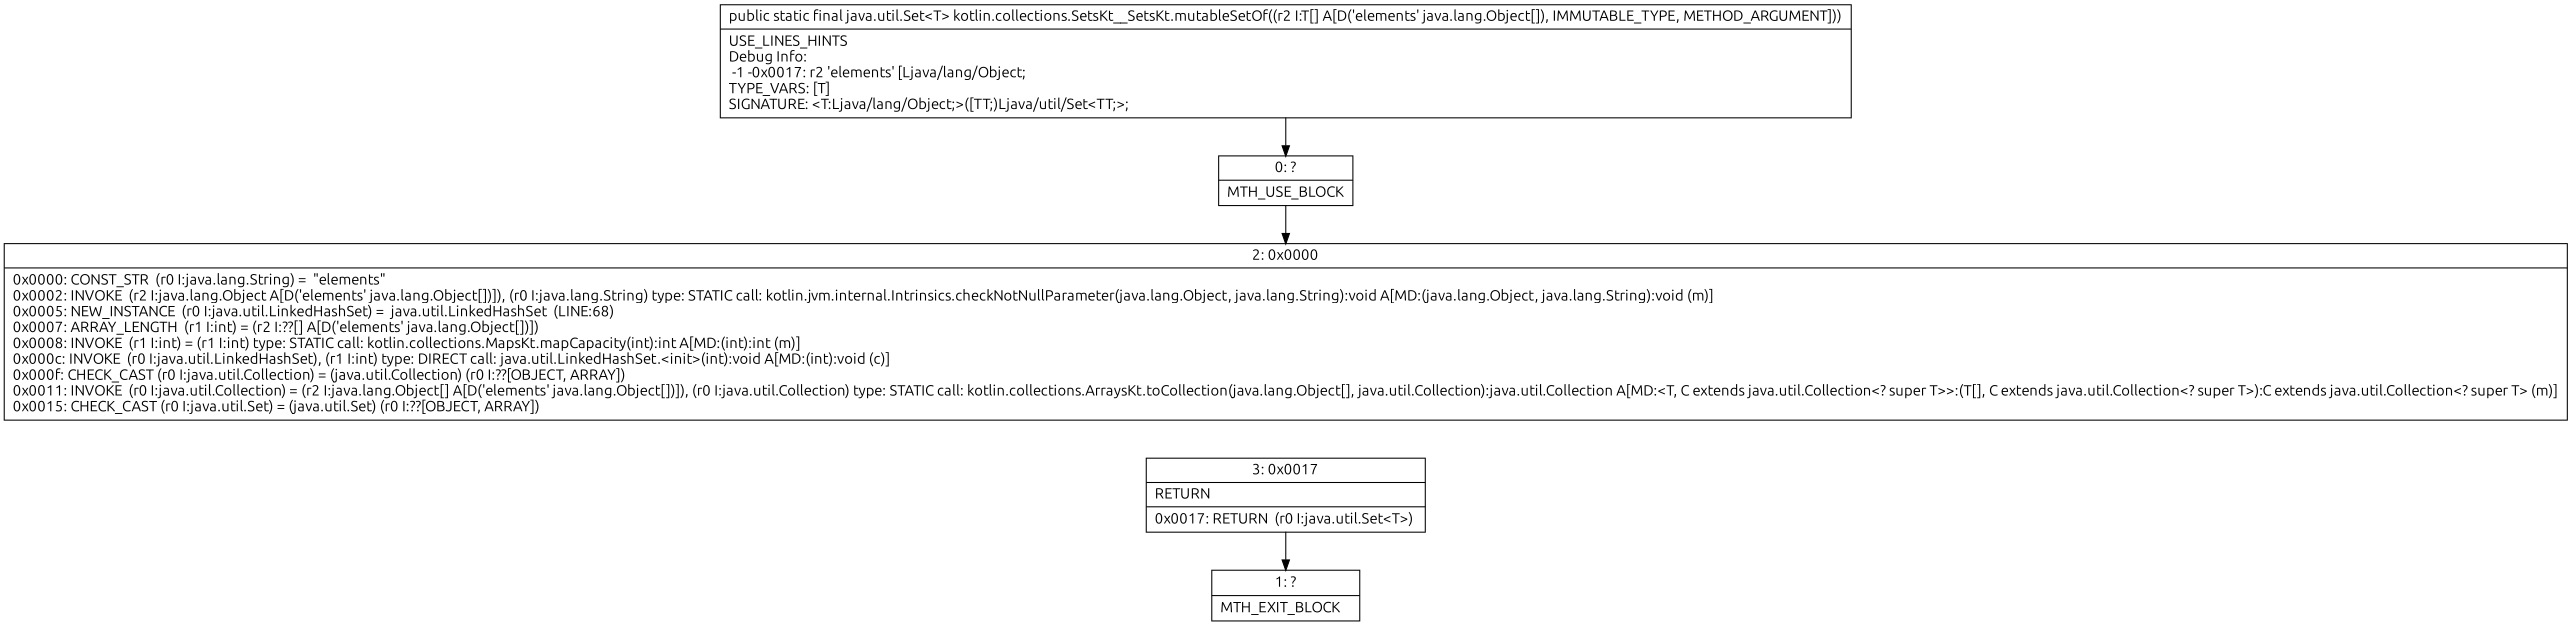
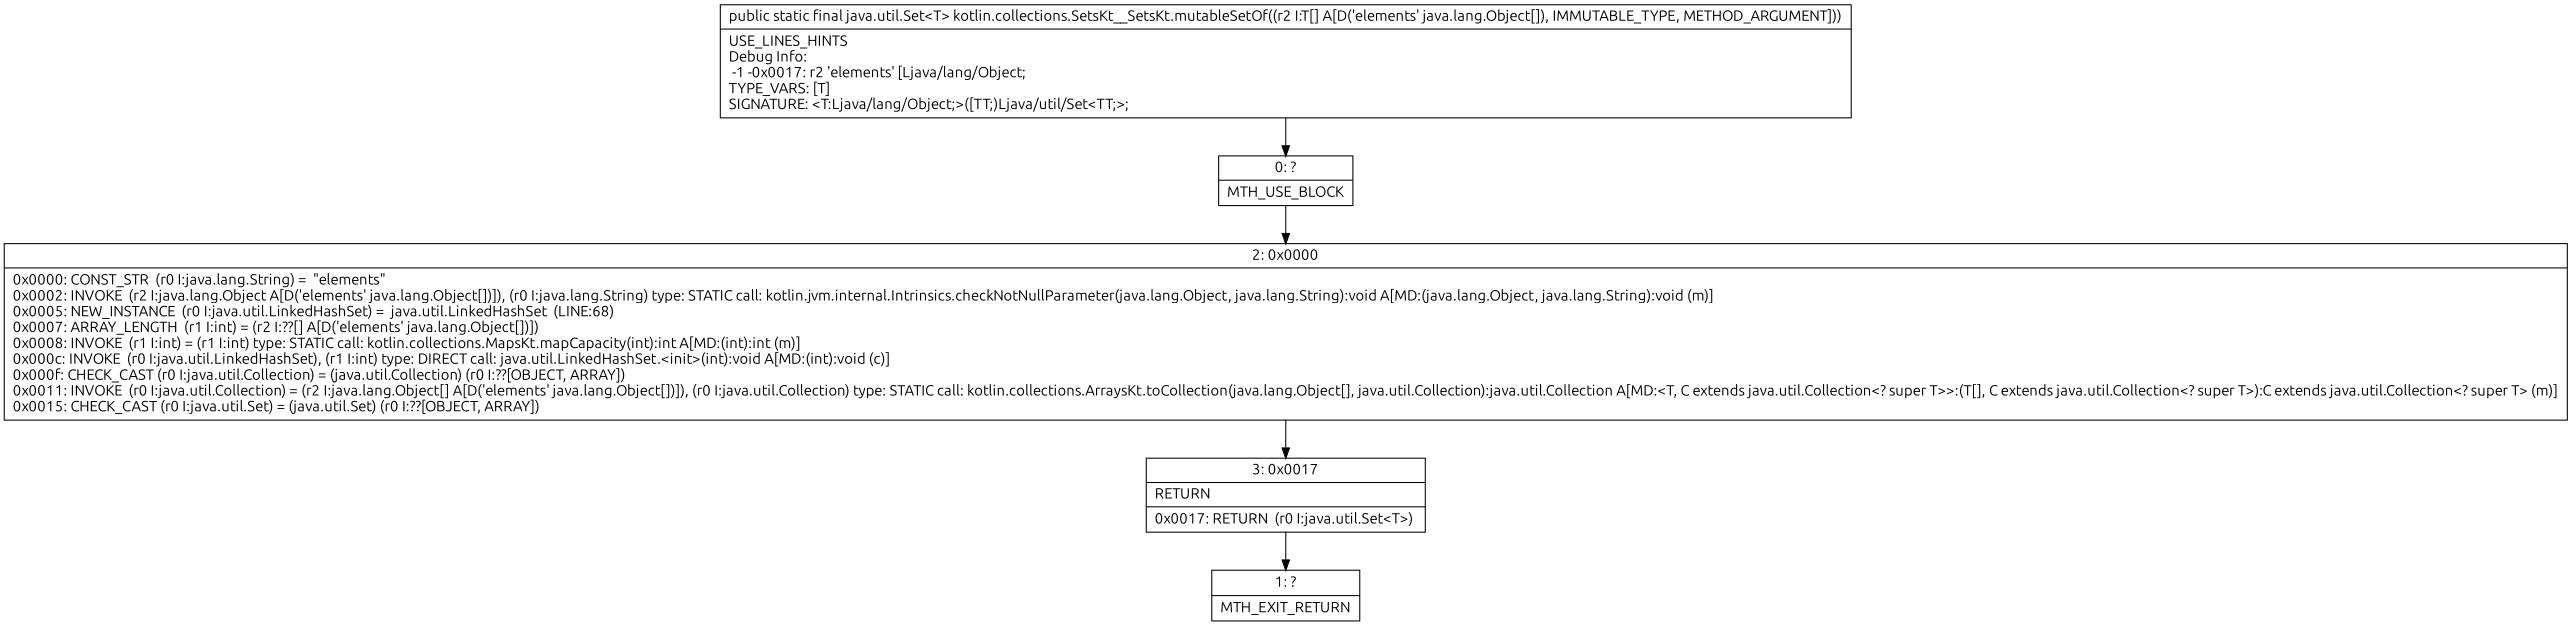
edge "2: 0x0000" -> "3: 0x0017": added
node "1: ?": text "MTH_EXIT_BLOCK" -> "MTH_EXIT_RETURN"
